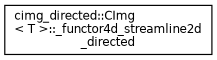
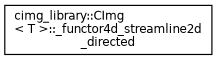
node "cimg_directed::CImg < T >::_functor4d_streamline2d _directed": label "cimg_directed::CImg < T >::_functor4d_streamline2d _directed" -> "cimg_library::CImg < T >::_functor4d_streamline2d _directed"
